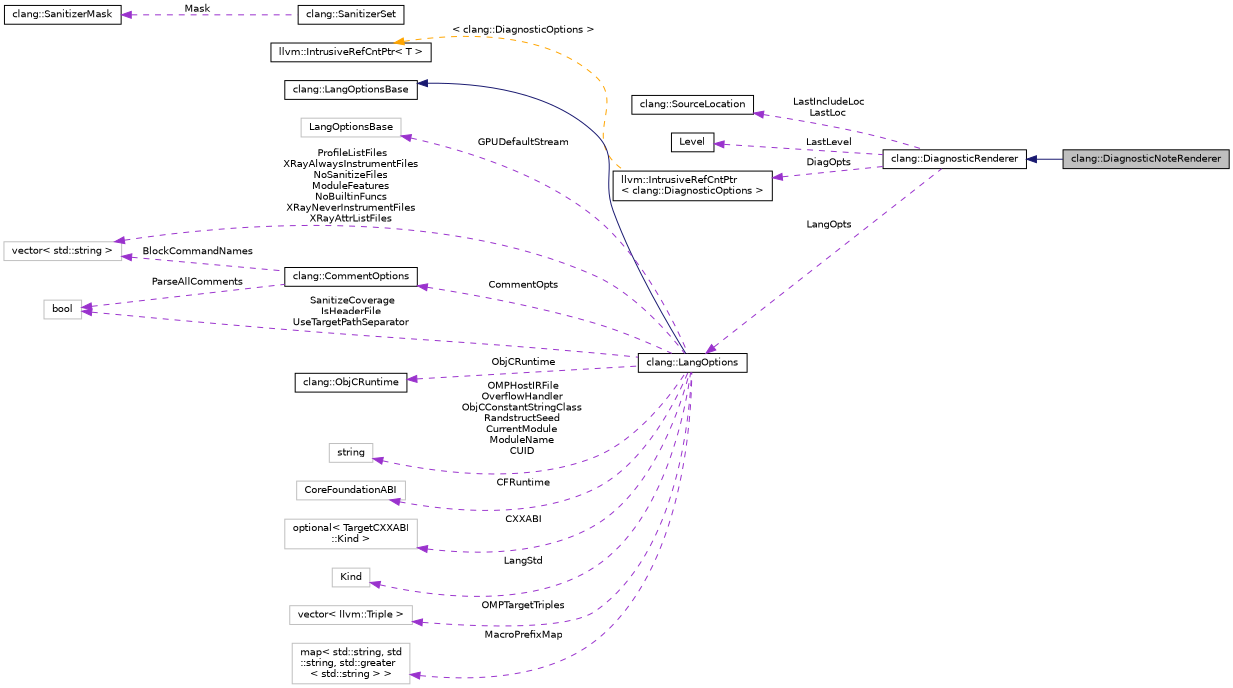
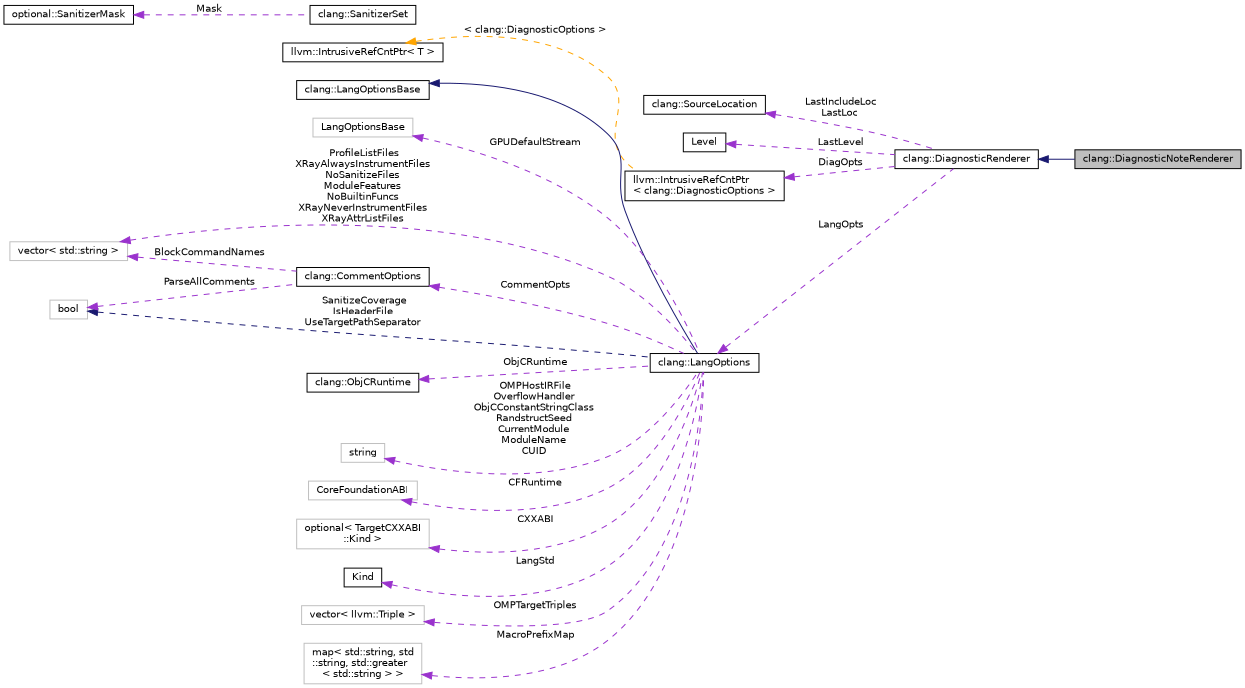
node "clang::SanitizerMask": label "clang::SanitizerMask" -> "optional::SanitizerMask"
edge "clang::LangOptions" -> "bool": color darkorchid3 -> midnightblue
node "Kind": color grey75 -> black
